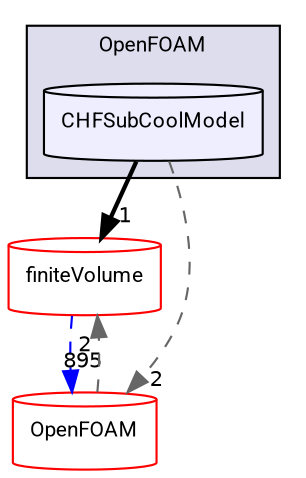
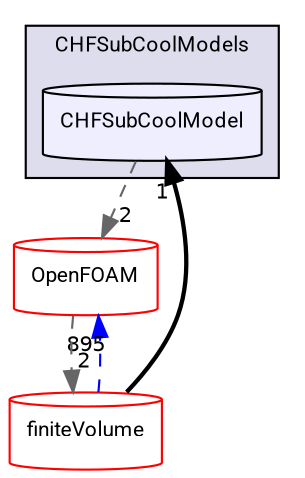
cluster "OpenFOAM": label "OpenFOAM" -> "CHFSubCoolModels"
edge "CHFSubCoolModel" -> "finiteVolume": reversed
